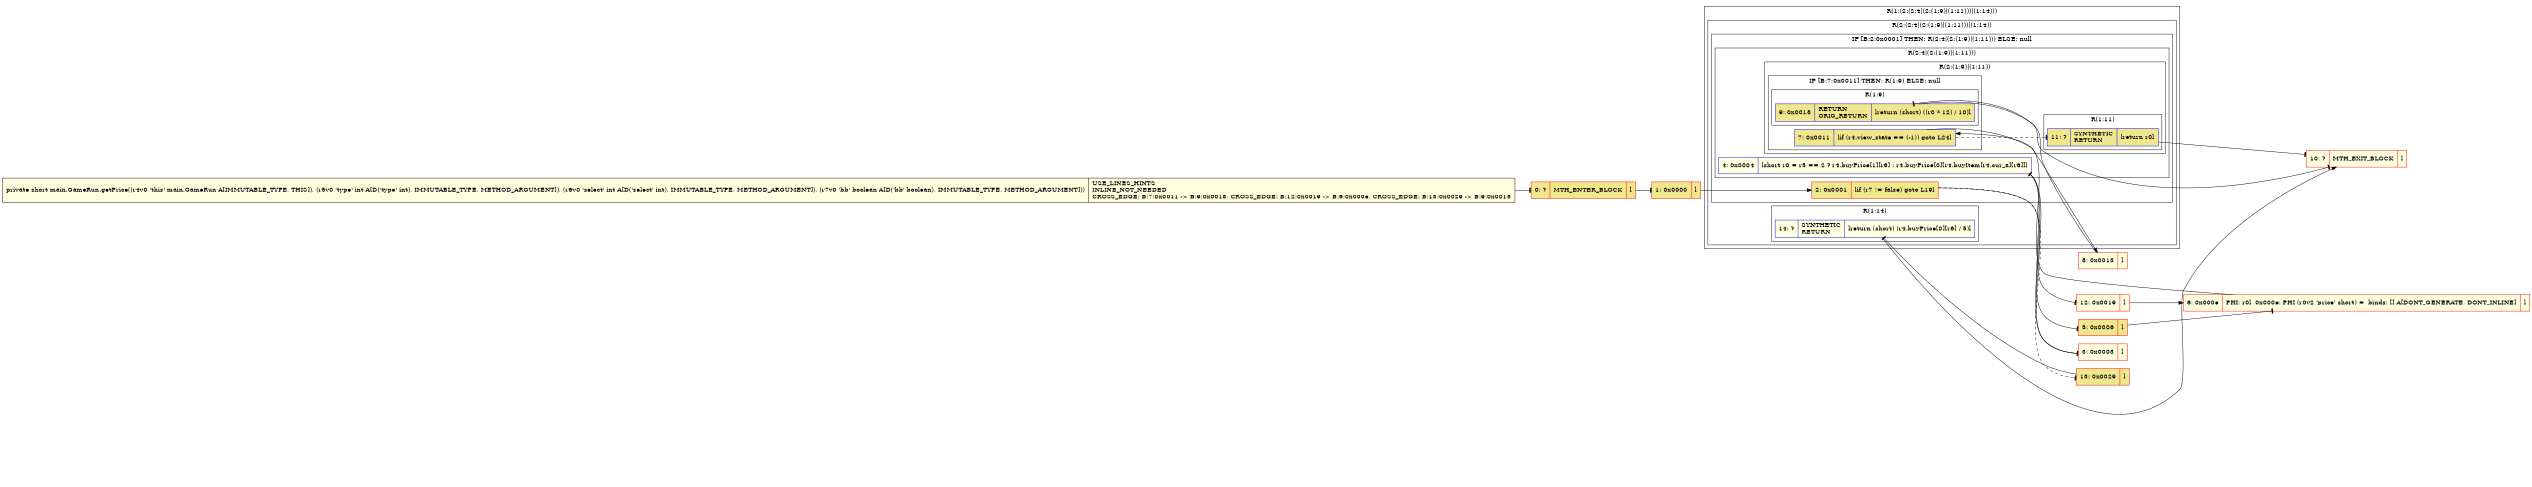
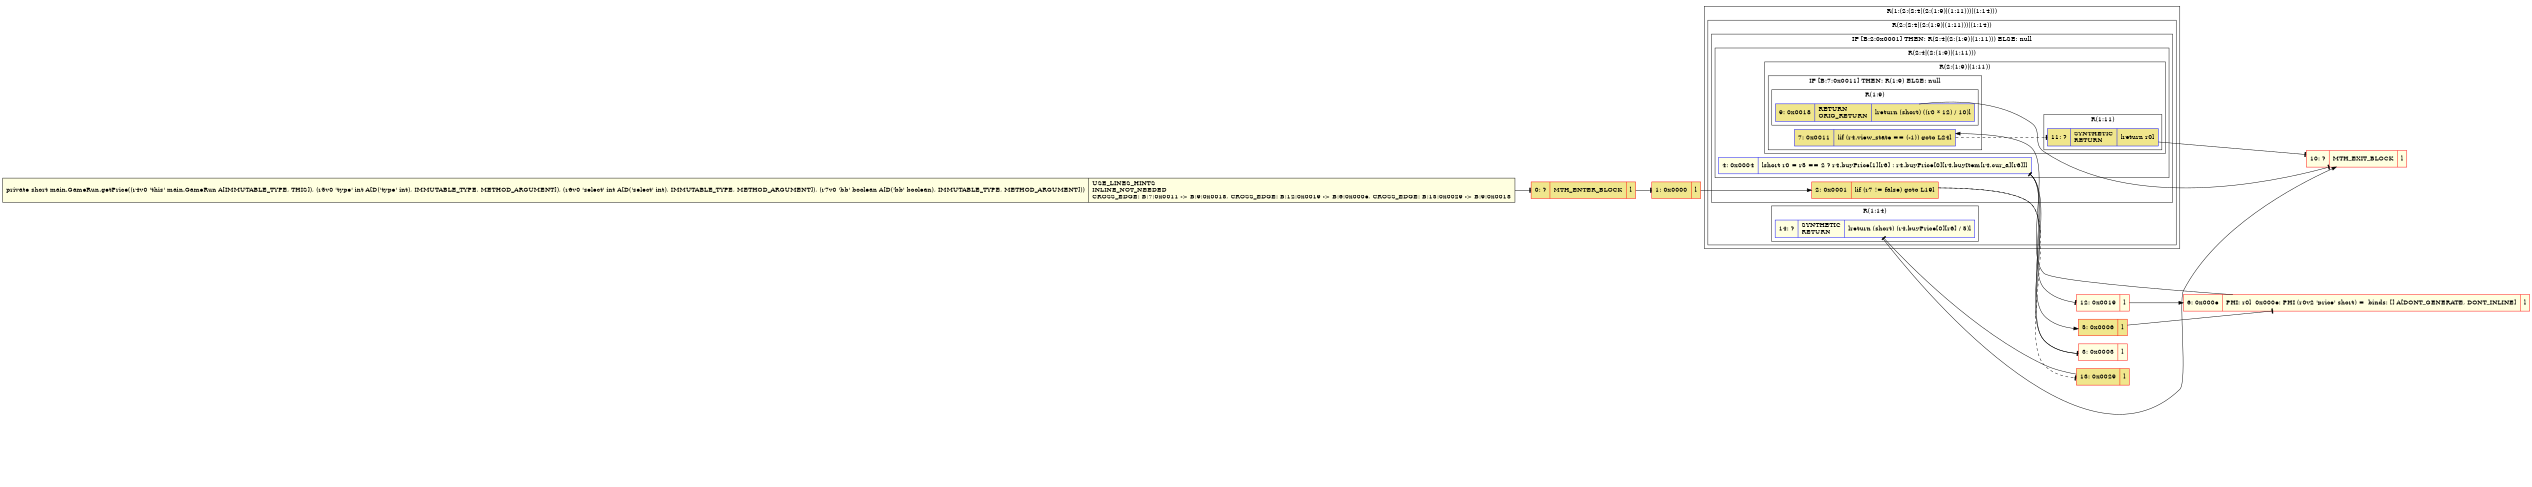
node "8: 0x0013": removed
edge "4: 0x0004" -> "5: 0x0006": arrowhead tee -> normal
